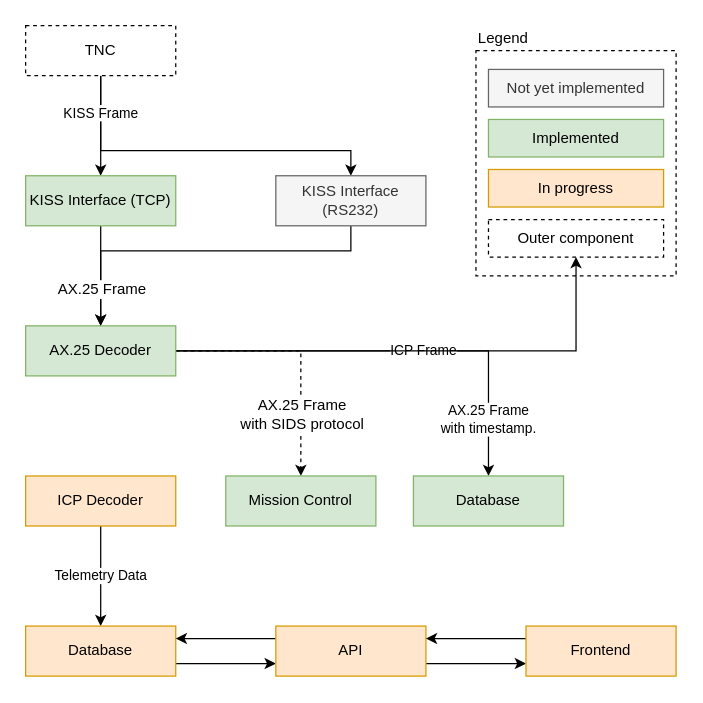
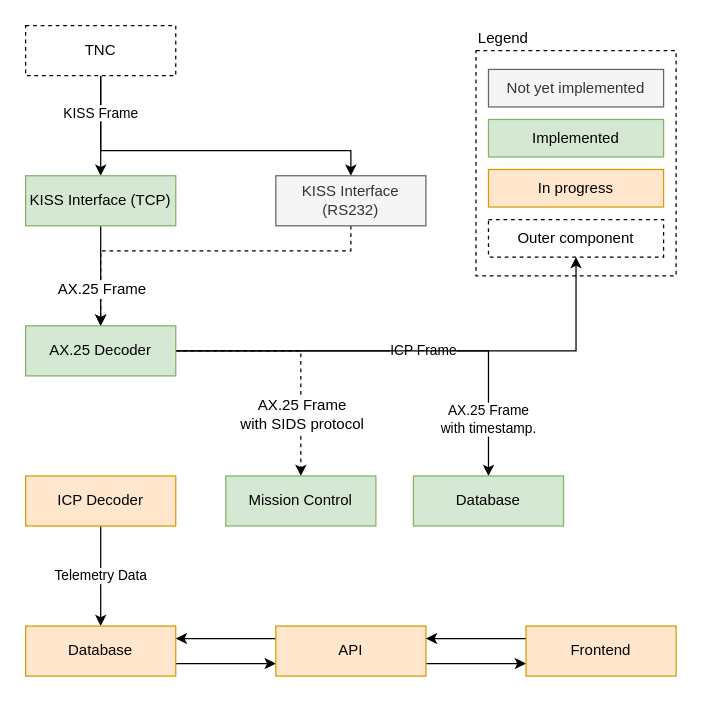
edge "KISS Interface (RS232)" -> "AX.25 Decoder": style solid -> dashed
